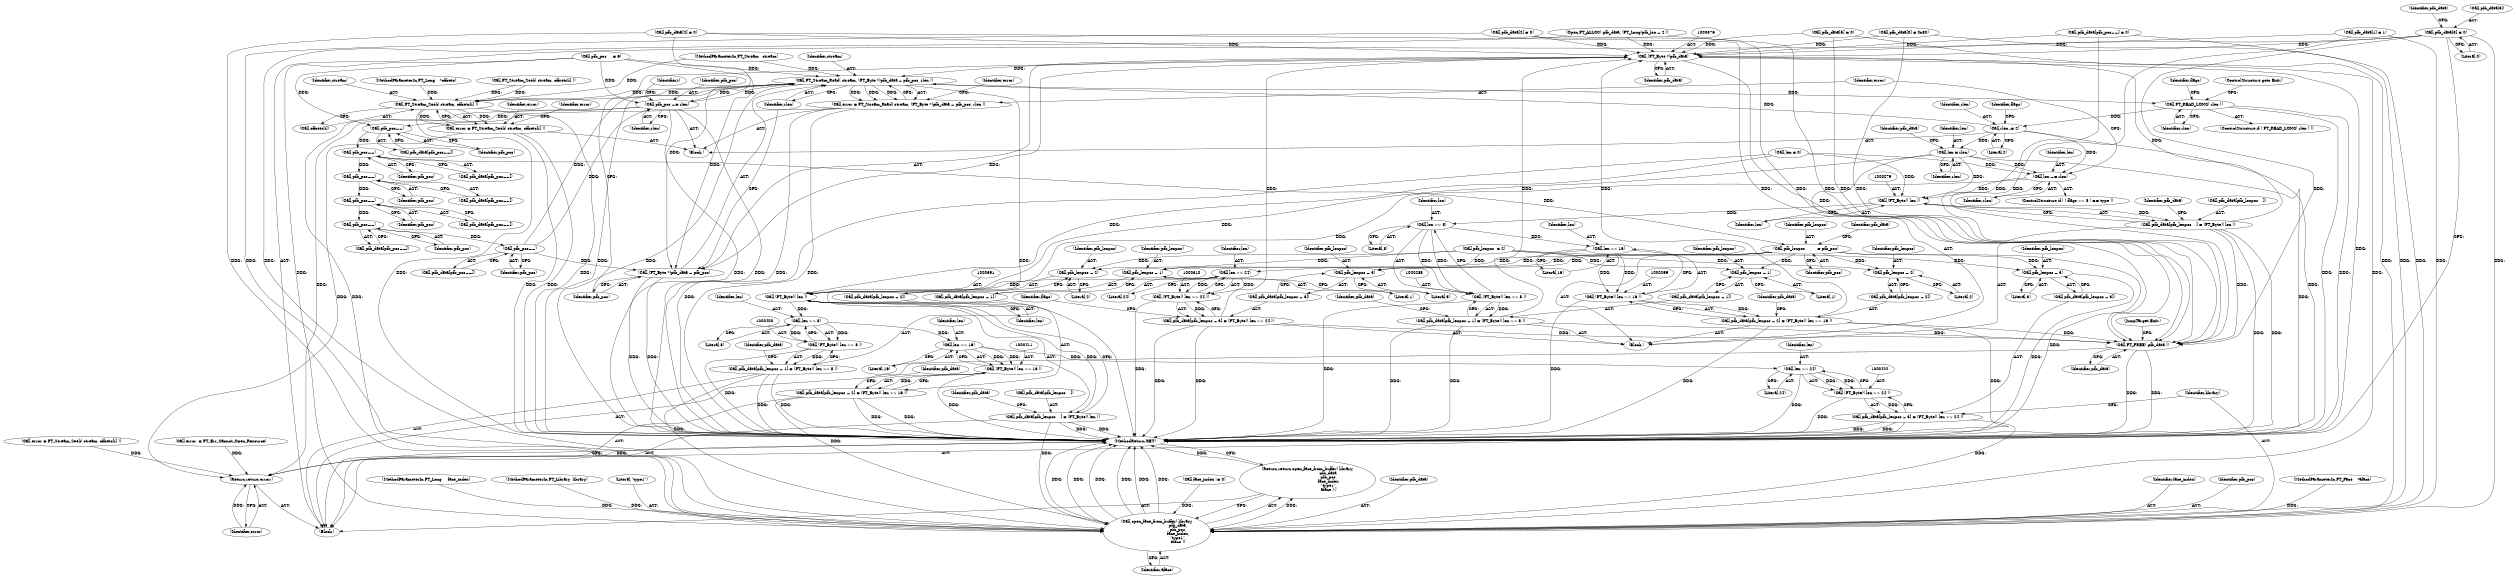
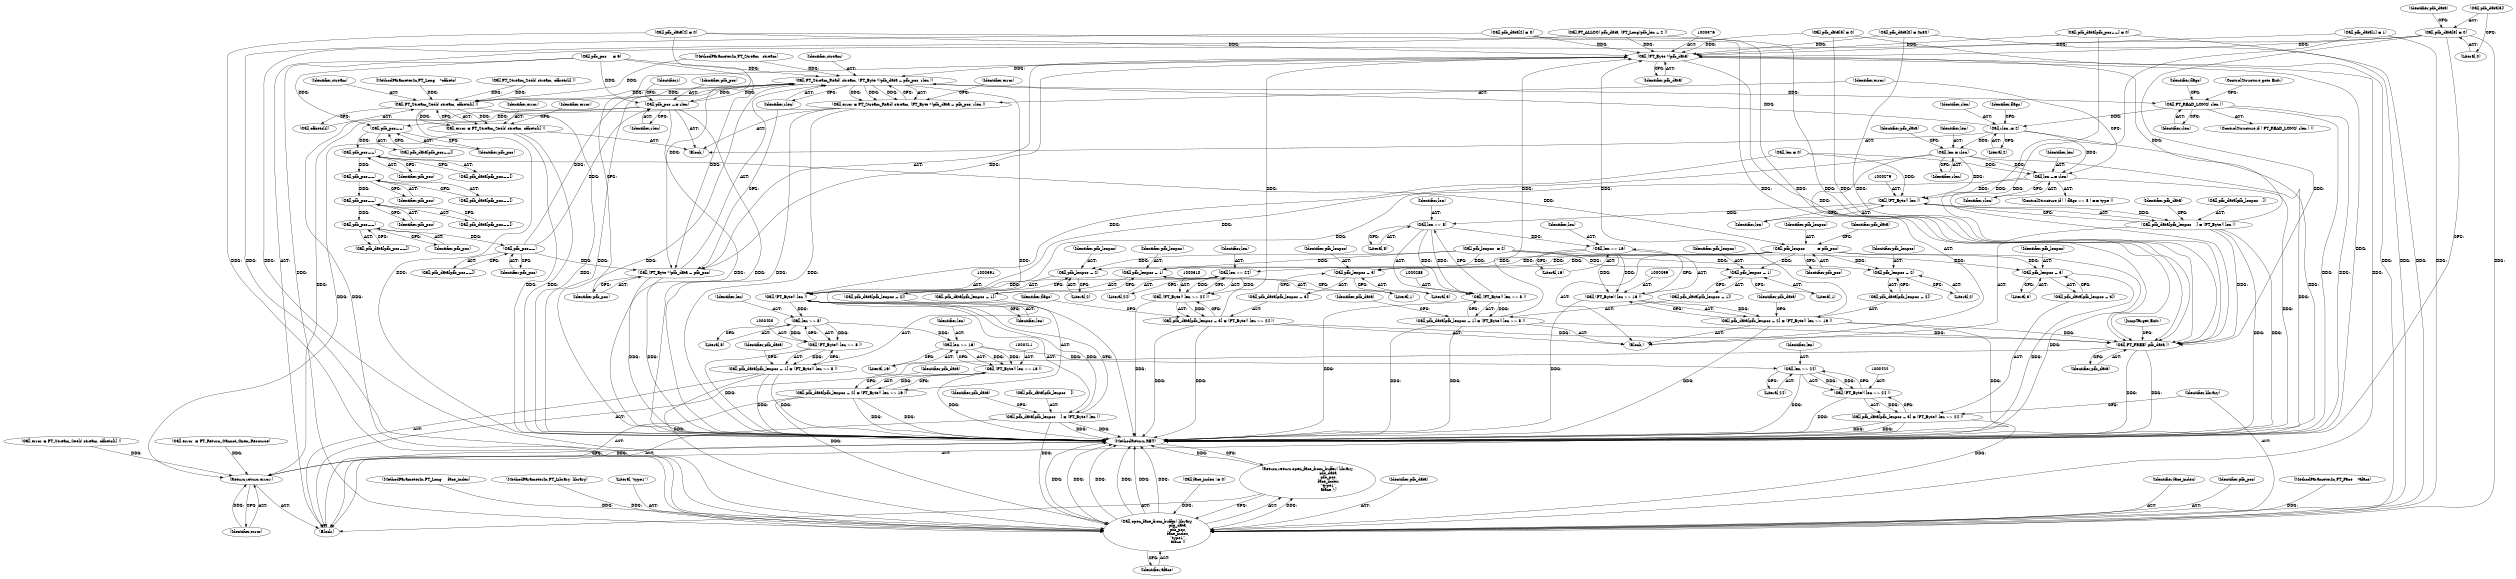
node "(Open,FT_ALLOC( pfb_data, (FT_Long)pfb_len + 2 ))": label "(Open,FT_ALLOC( pfb_data, (FT_Long)pfb_len + 2 ))" -> "(Call,FT_ALLOC( pfb_data, (FT_Long)pfb_len + 2 ))"
edge "(Call,pfb_data[3] = 0)" -> "(Literal,0)": now "(Call,pfb_data[3])" -> "(Literal,0)"
edge "(Call,len = 0)" -> "(MethodReturn,RET)": now "(Call,len += rlen)" -> "(MethodReturn,RET)"
node "(Call,error  = FT_Err_Cannot_Open_Resource)": label "(Call,error  = FT_Err_Cannot_Open_Resource)" -> "(Call,error  = FT_Return_Cannot_Open_Resource)"
